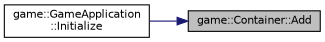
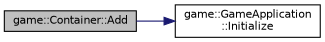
edge "game::GameApplication ::Initialize" -> "game::Container::Add": reversed
